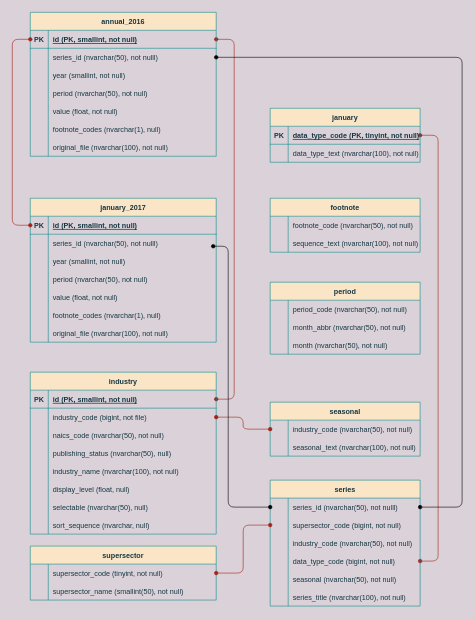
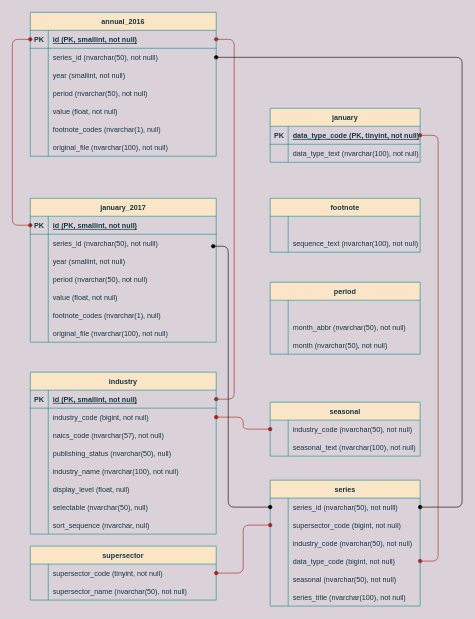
node "footnote_code (nvarchar(50), not null)": removed
node "period_code (nvarchar(50), not null)": removed
node "industry_code (bigint, not file)": label "industry_code (bigint, not file)" -> "industry_code (bigint, not null)"
node "naics_code (nvarchar(50), not null)": label "naics_code (nvarchar(50), not null)" -> "naics_code (nvarchar(57), not null)"
node "supersector_name (smallint(50), not null)": label "supersector_name (smallint(50), not null)" -> "supersector_name (nvarchar(50), not null)"
